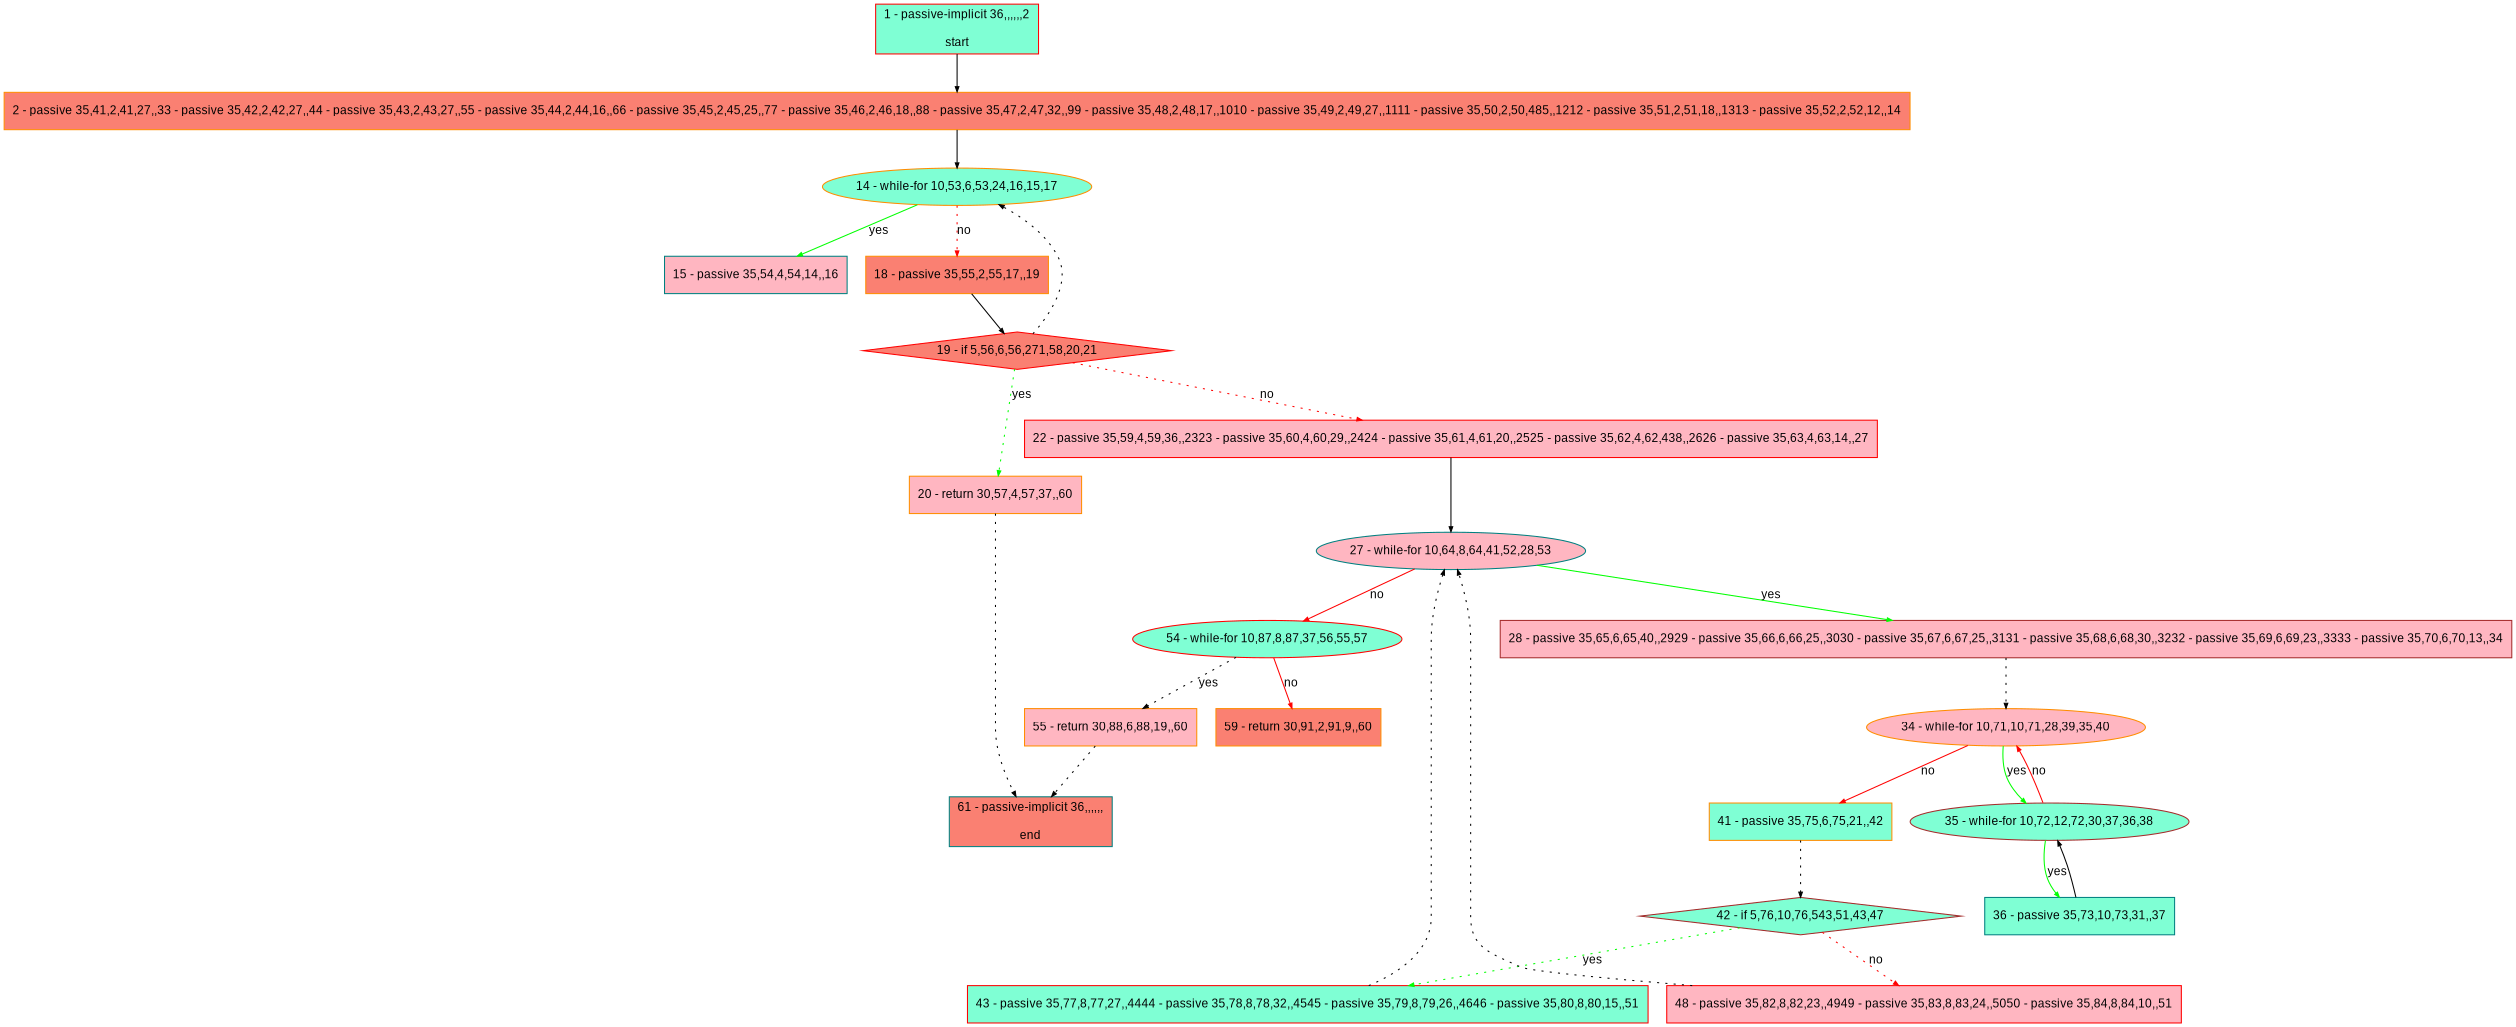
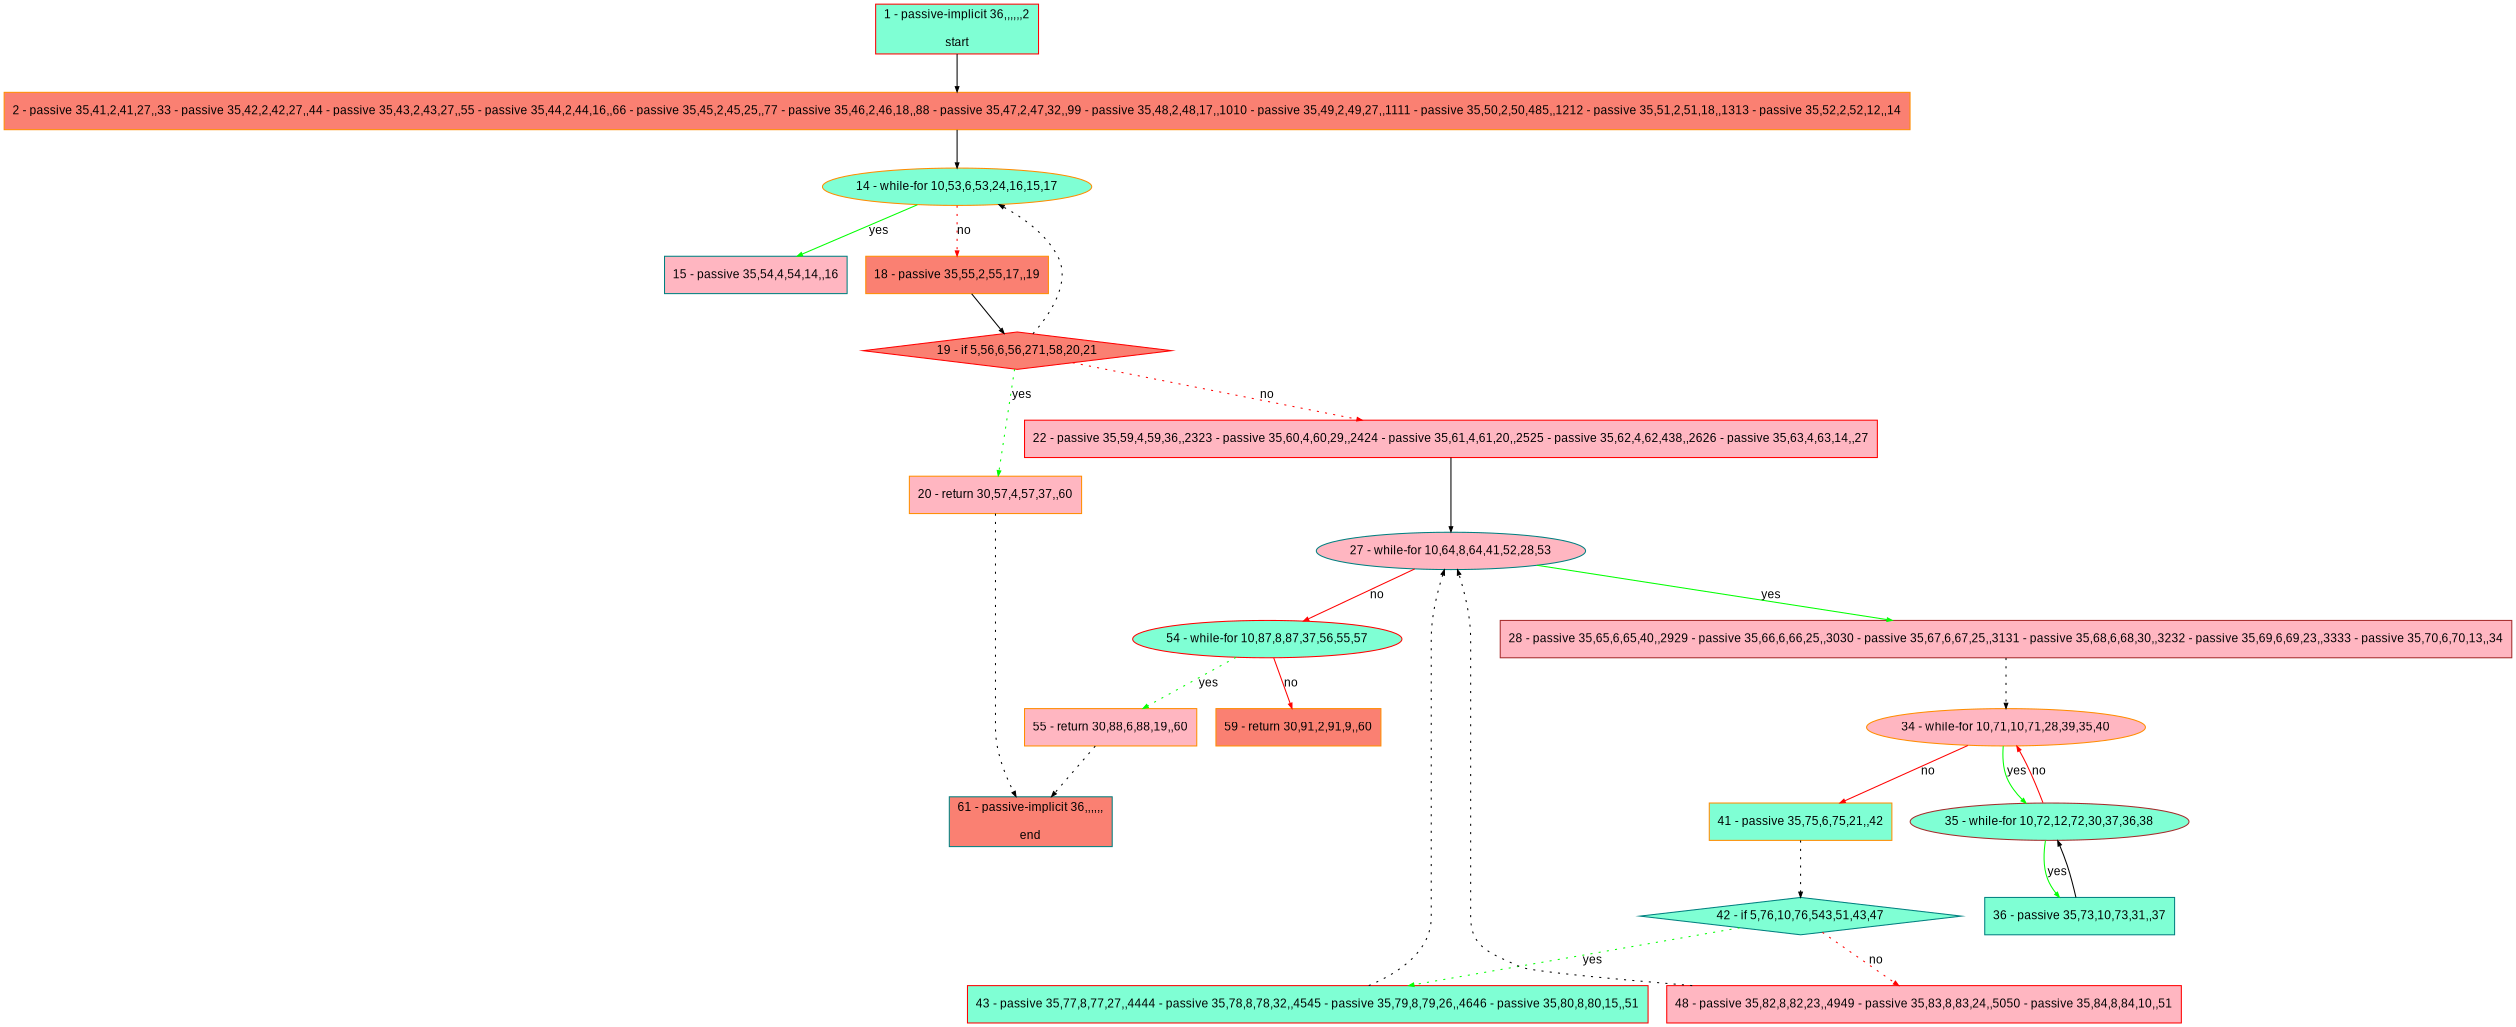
edge "54 - while-for 10,87,8,87,37,56,55,57" -> "55 - return 30,88,6,88,19,,60": color #000000 -> #00ff00
node "42 - if 5,76,10,76,543,51,43,47": color brown -> teal
